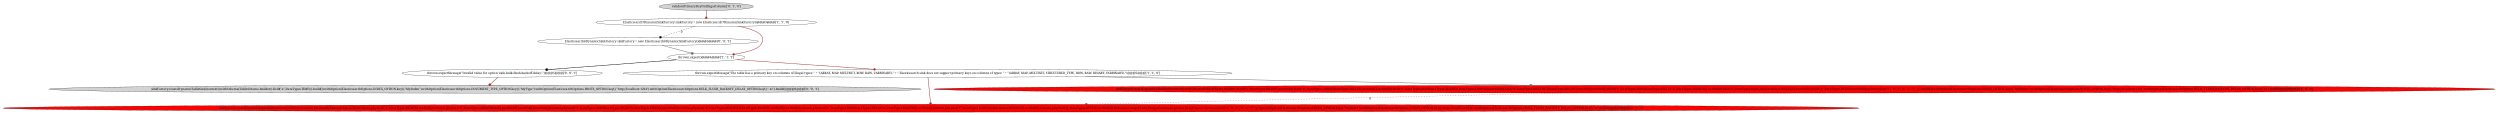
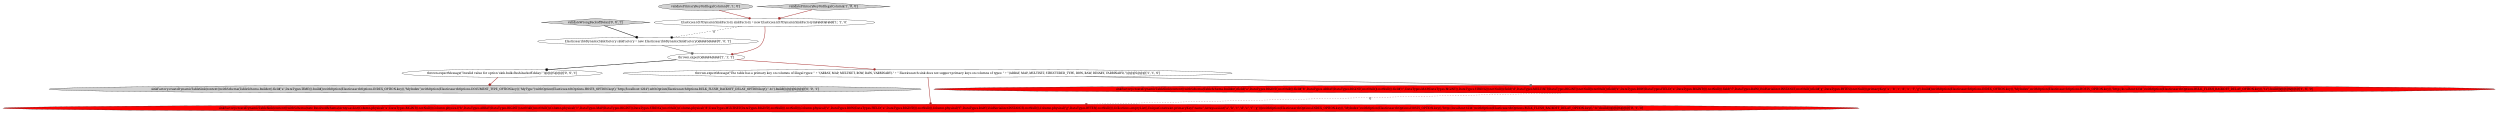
node "validatePrimaryKeyOnIllegalColumn['1', '0', '0']": added
node "validateWrongBackoffDelay['0', '0', '1']": added
